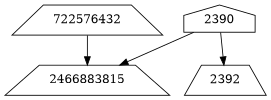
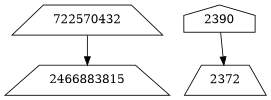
node "722576432": label "722576432" -> "722570432"
edge "2390" -> "2466883815": removed
node "2392": label "2392" -> "2372"
